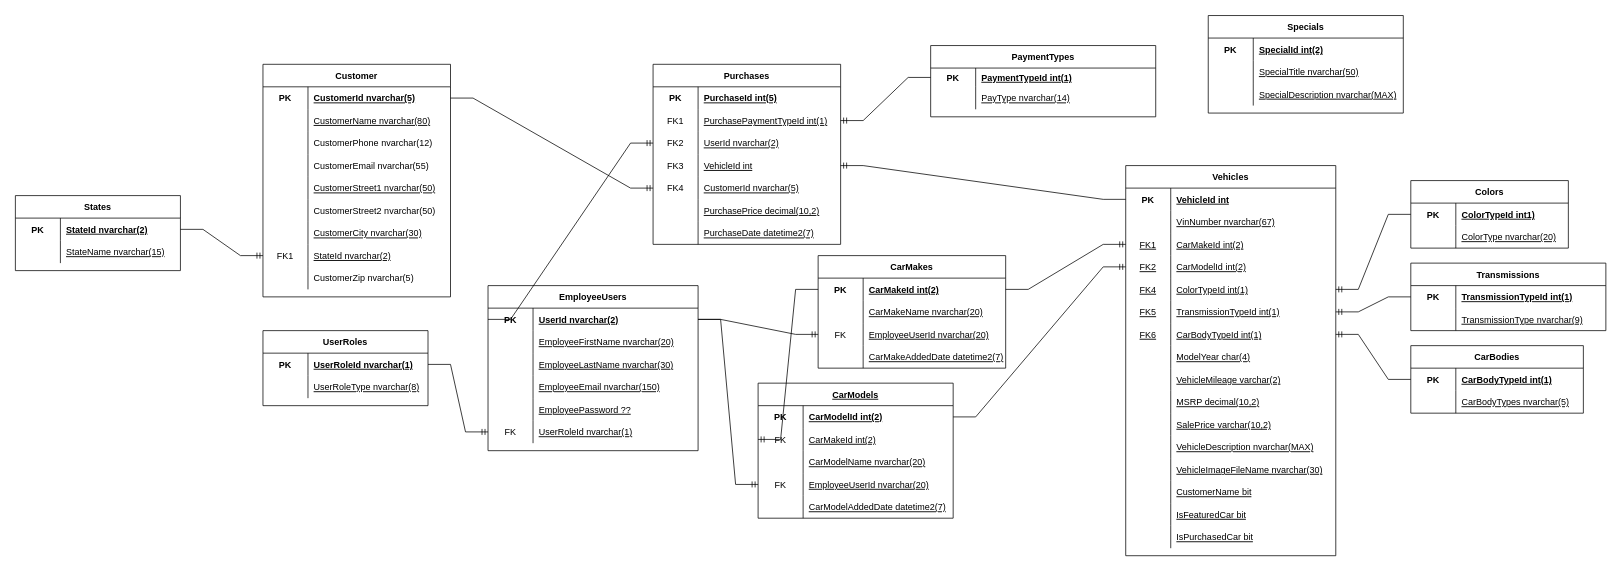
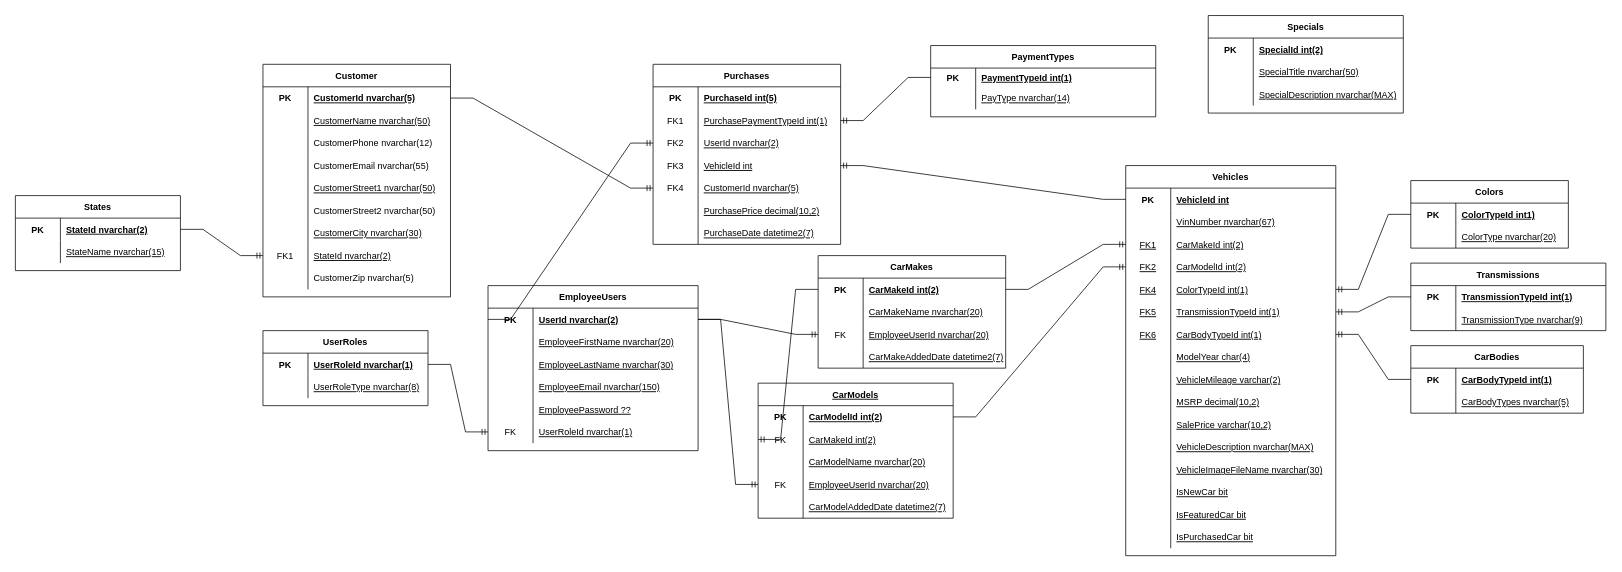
node "CustomerName nvarchar(80)": label "CustomerName nvarchar(80)" -> "CustomerName nvarchar(50)"
node "CustomerName bit": label "CustomerName bit" -> "IsNewCar bit"
